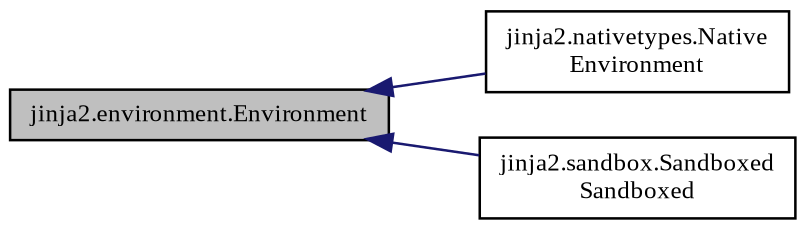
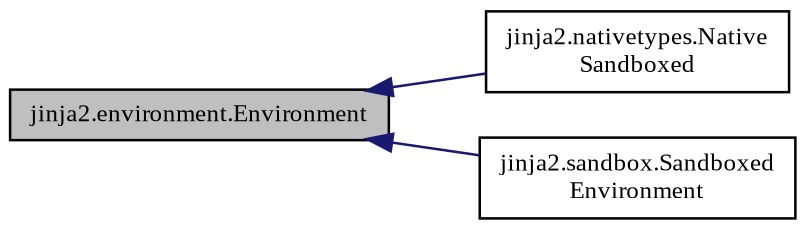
node "jinja2.nativetypes.Native Environment": label "jinja2.nativetypes.Native Environment" -> "jinja2.nativetypes.Native Sandboxed"
node "jinja2.sandbox.Sandboxed Sandboxed": label "jinja2.sandbox.Sandboxed Sandboxed" -> "jinja2.sandbox.Sandboxed Environment"
